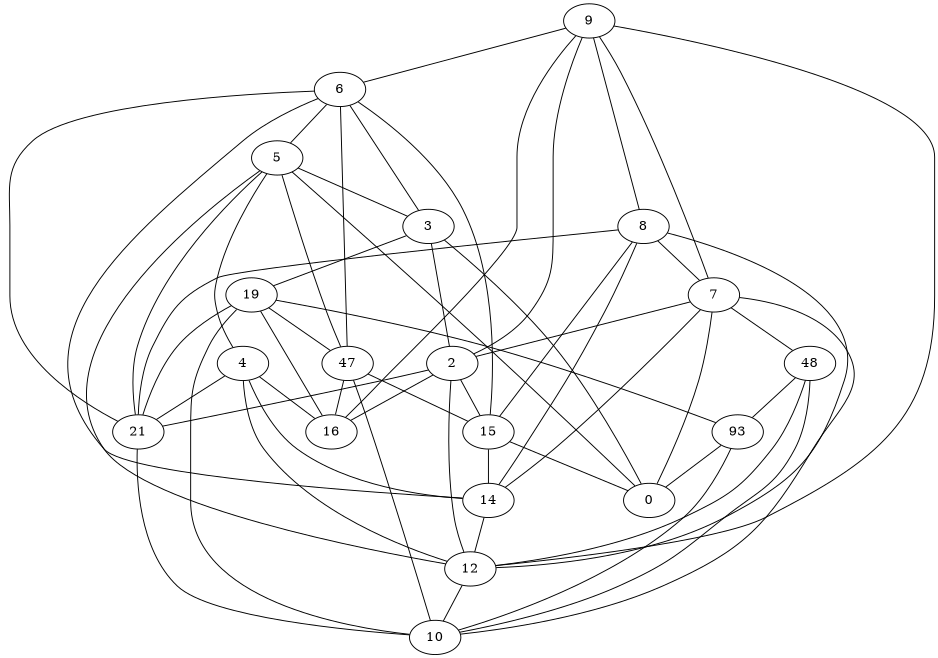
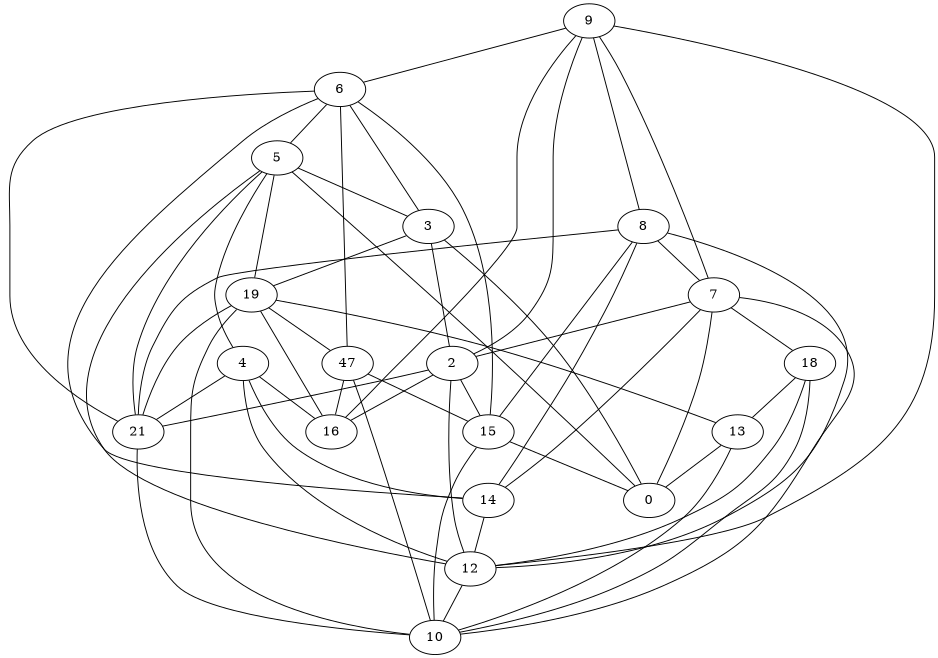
edge "5" -- "47": now "5" -- "19"
node "48": label "48" -> "18"
node "93": label "93" -> "13"
edge "15" -- "14": now "15" -- "10"
